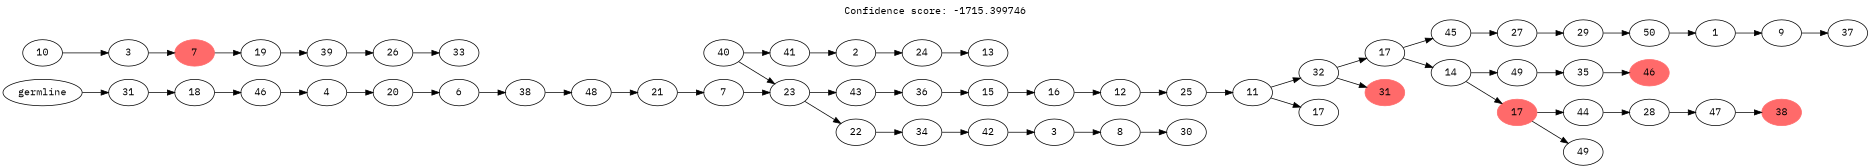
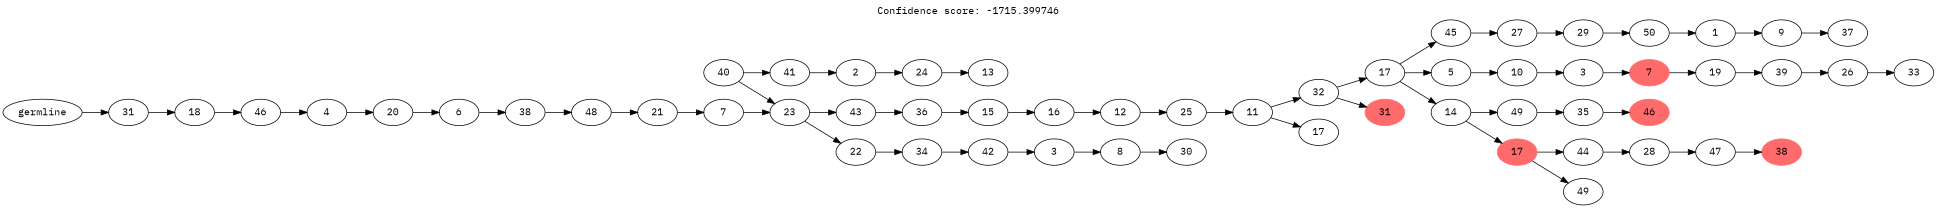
node "5": added
